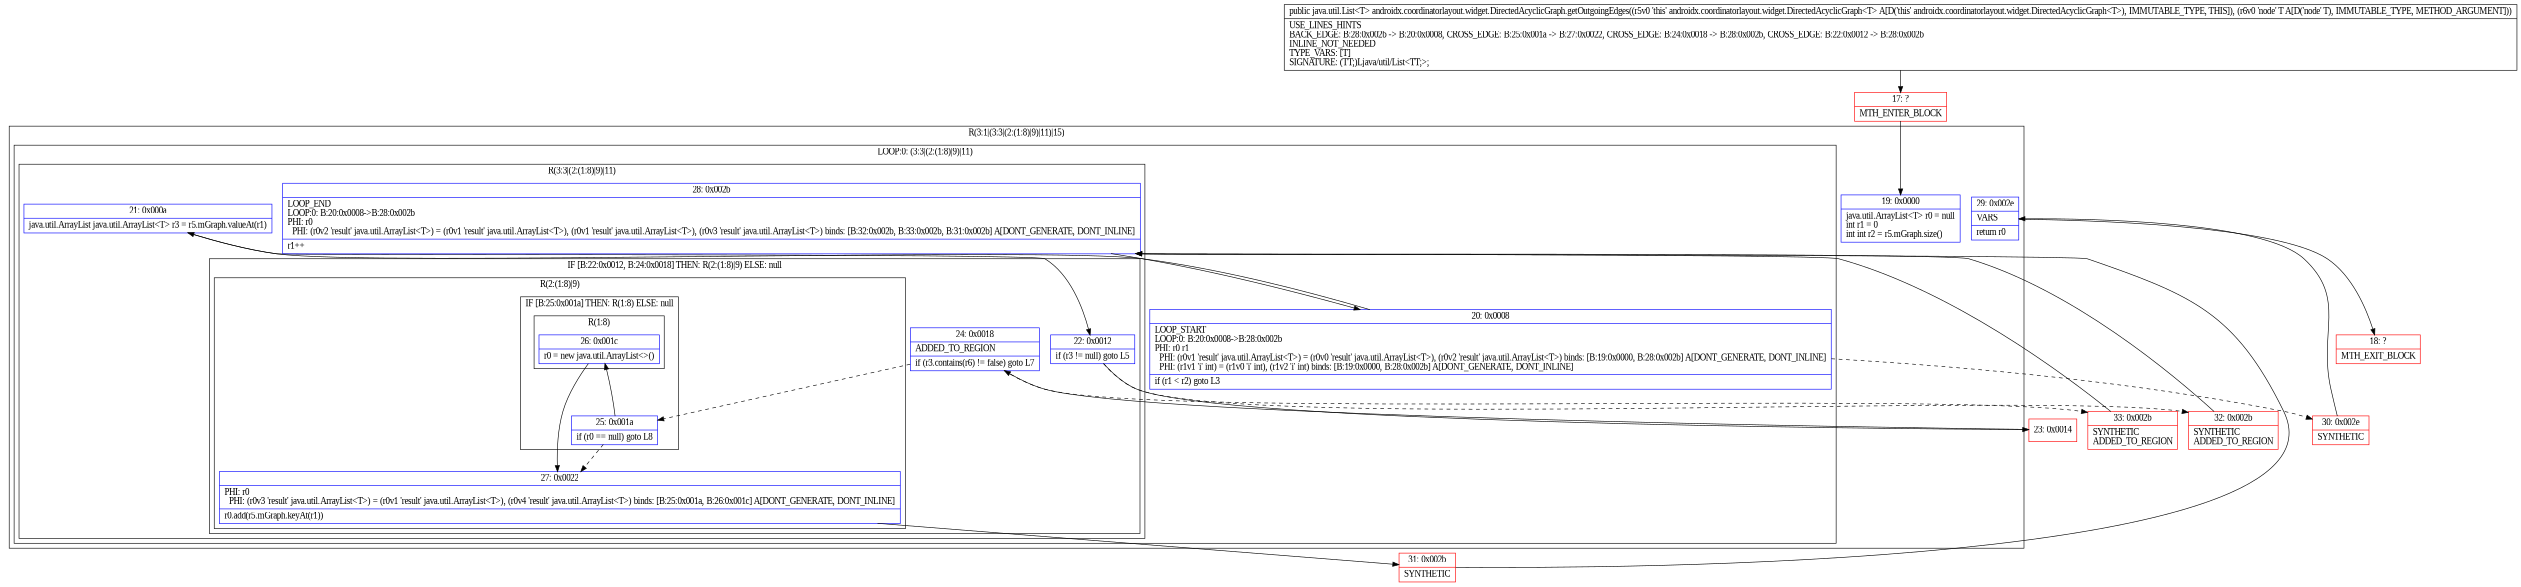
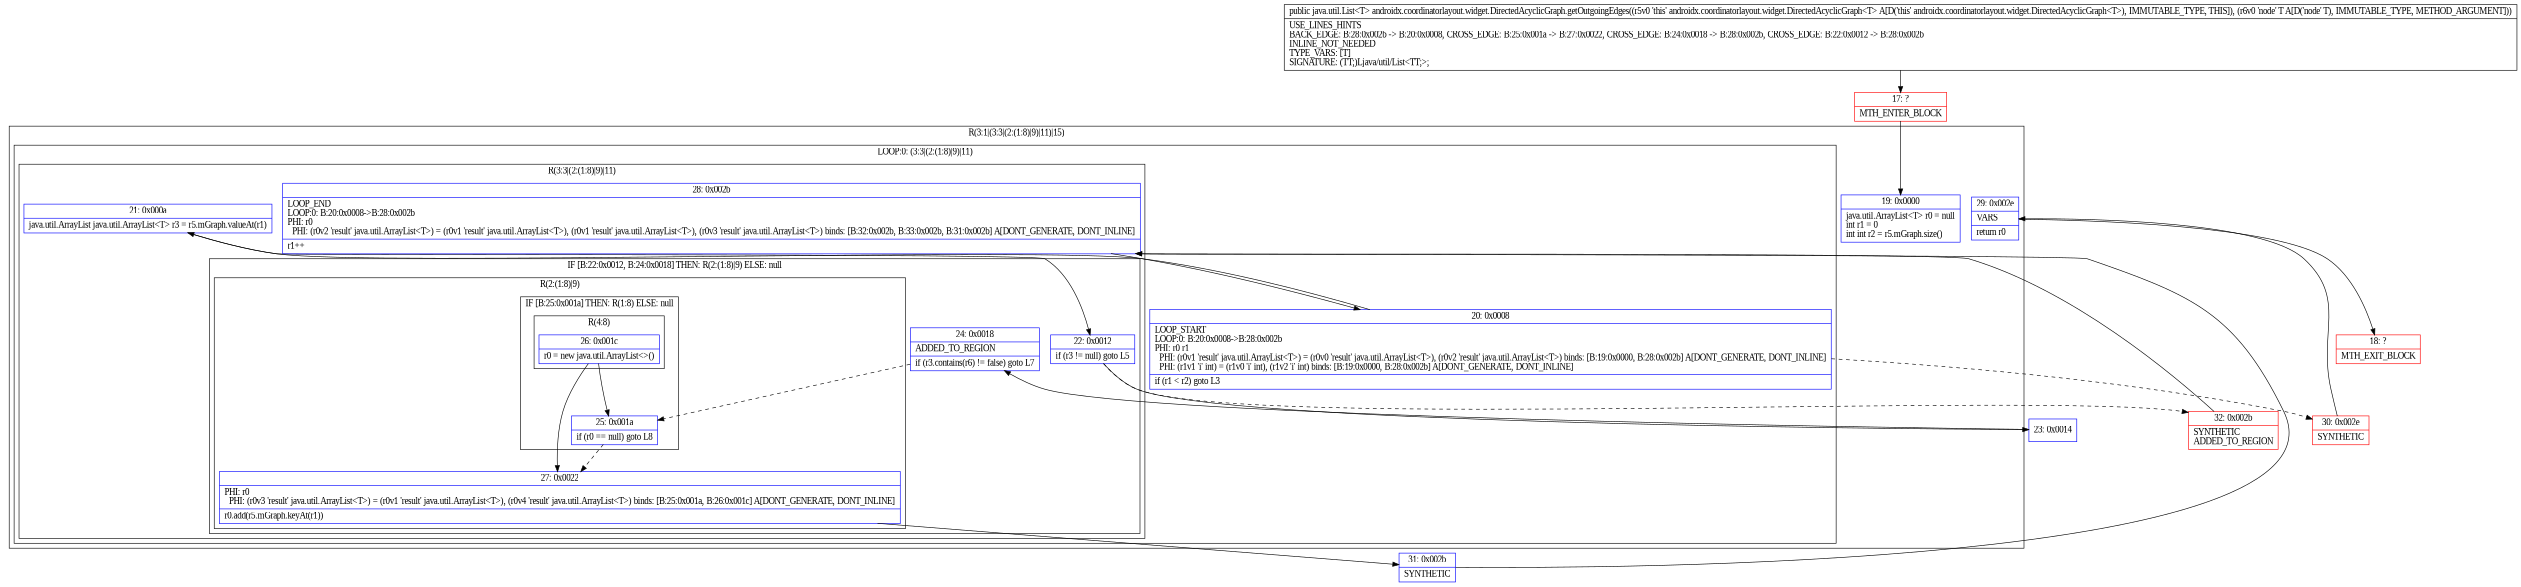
cluster "R(1:8)": label "R(1:8)" -> "R(4:8)"
edge "25: 0x001a" -> "26: 0x001c": reversed
node "23: 0x0014": color red -> blue
node "33: 0x002b": removed
node "31: 0x002b": color red -> blue
